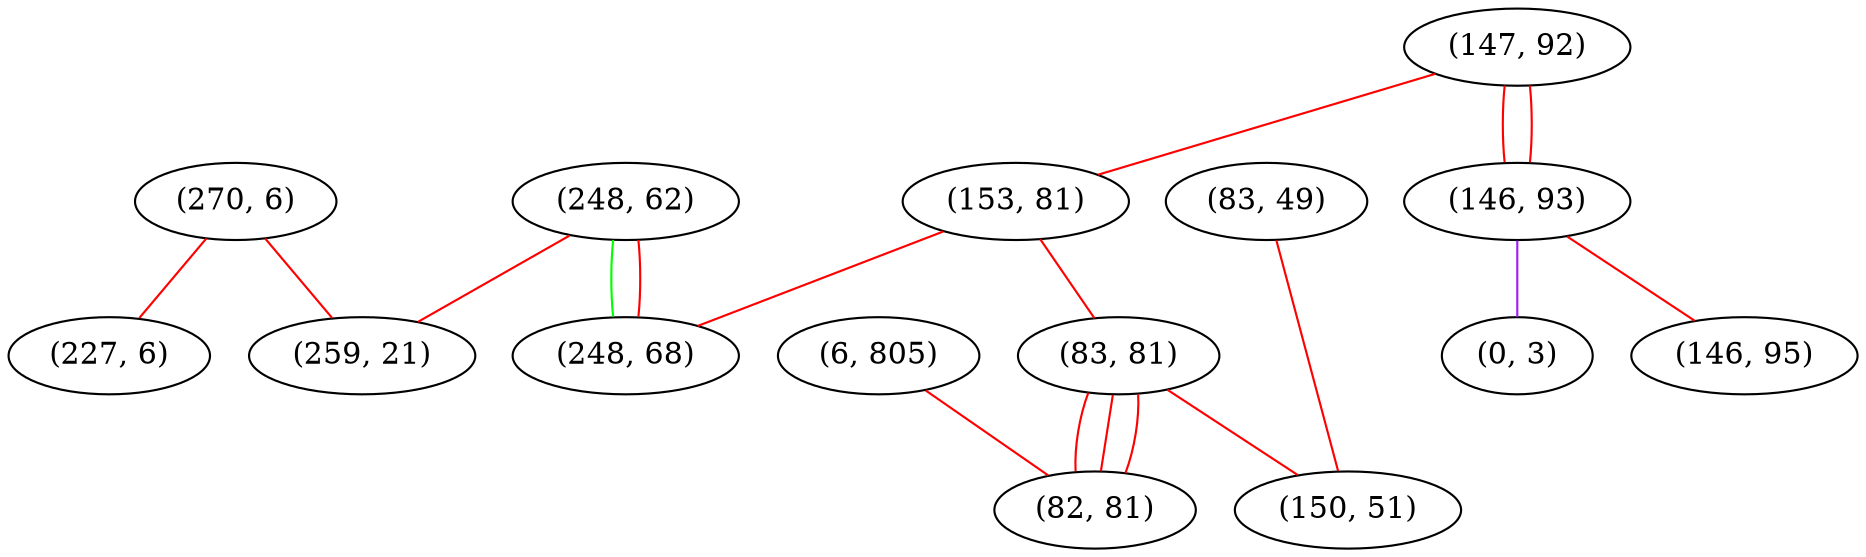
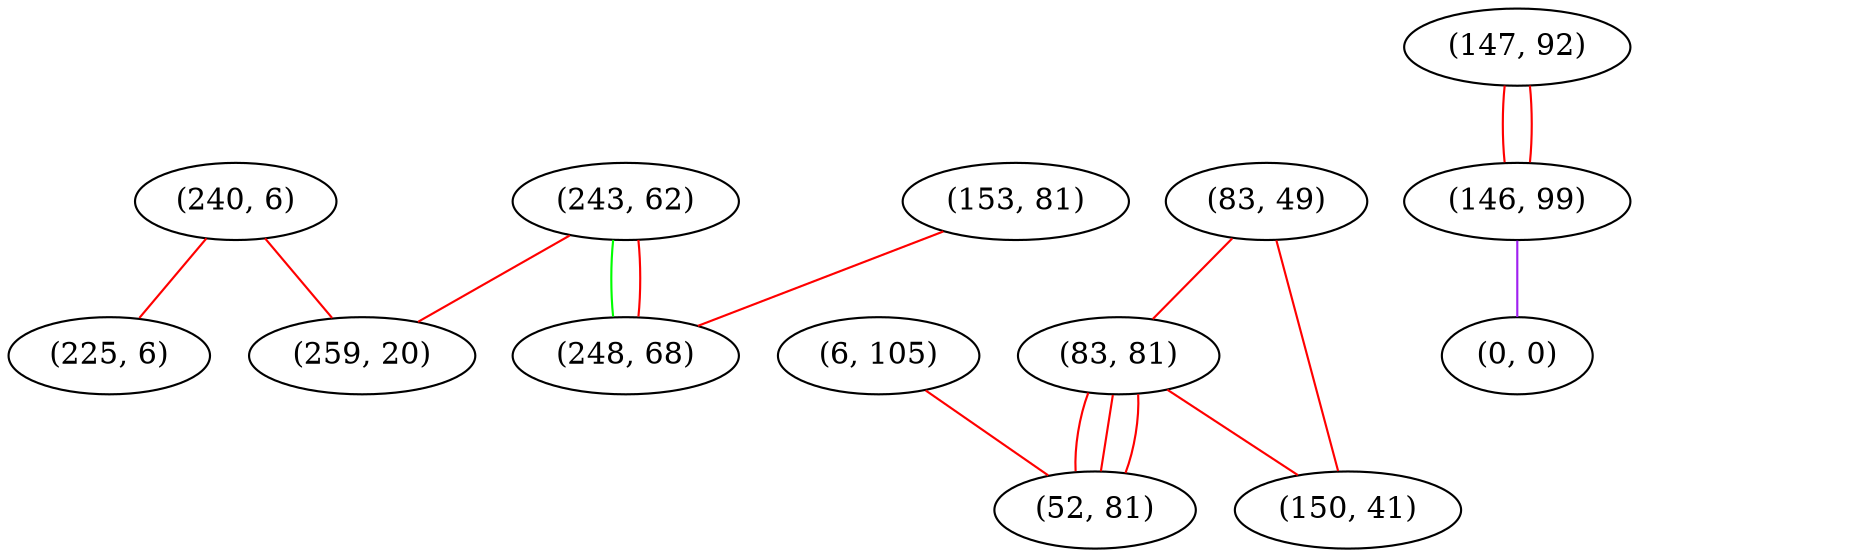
edge "(147, 92)" -- "(153, 81)": removed
node "(270, 6)": label "(270, 6)" -> "(240, 6)"
node "(248, 62)": label "(248, 62)" -> "(243, 62)"
node "(146, 93)": label "(146, 93)" -> "(146, 99)"
edge "(153, 81)" -- "(83, 81)": now "(83, 49)" -- "(83, 81)"
node "(227, 6)": label "(227, 6)" -> "(225, 6)"
node "(259, 21)": label "(259, 21)" -> "(259, 20)"
node "(6, 805)": label "(6, 805)" -> "(6, 105)"
node "(0, 3)": label "(0, 3)" -> "(0, 0)"
node "(146, 95)": removed
node "(82, 81)": label "(82, 81)" -> "(52, 81)"
node "(150, 51)": label "(150, 51)" -> "(150, 41)"
